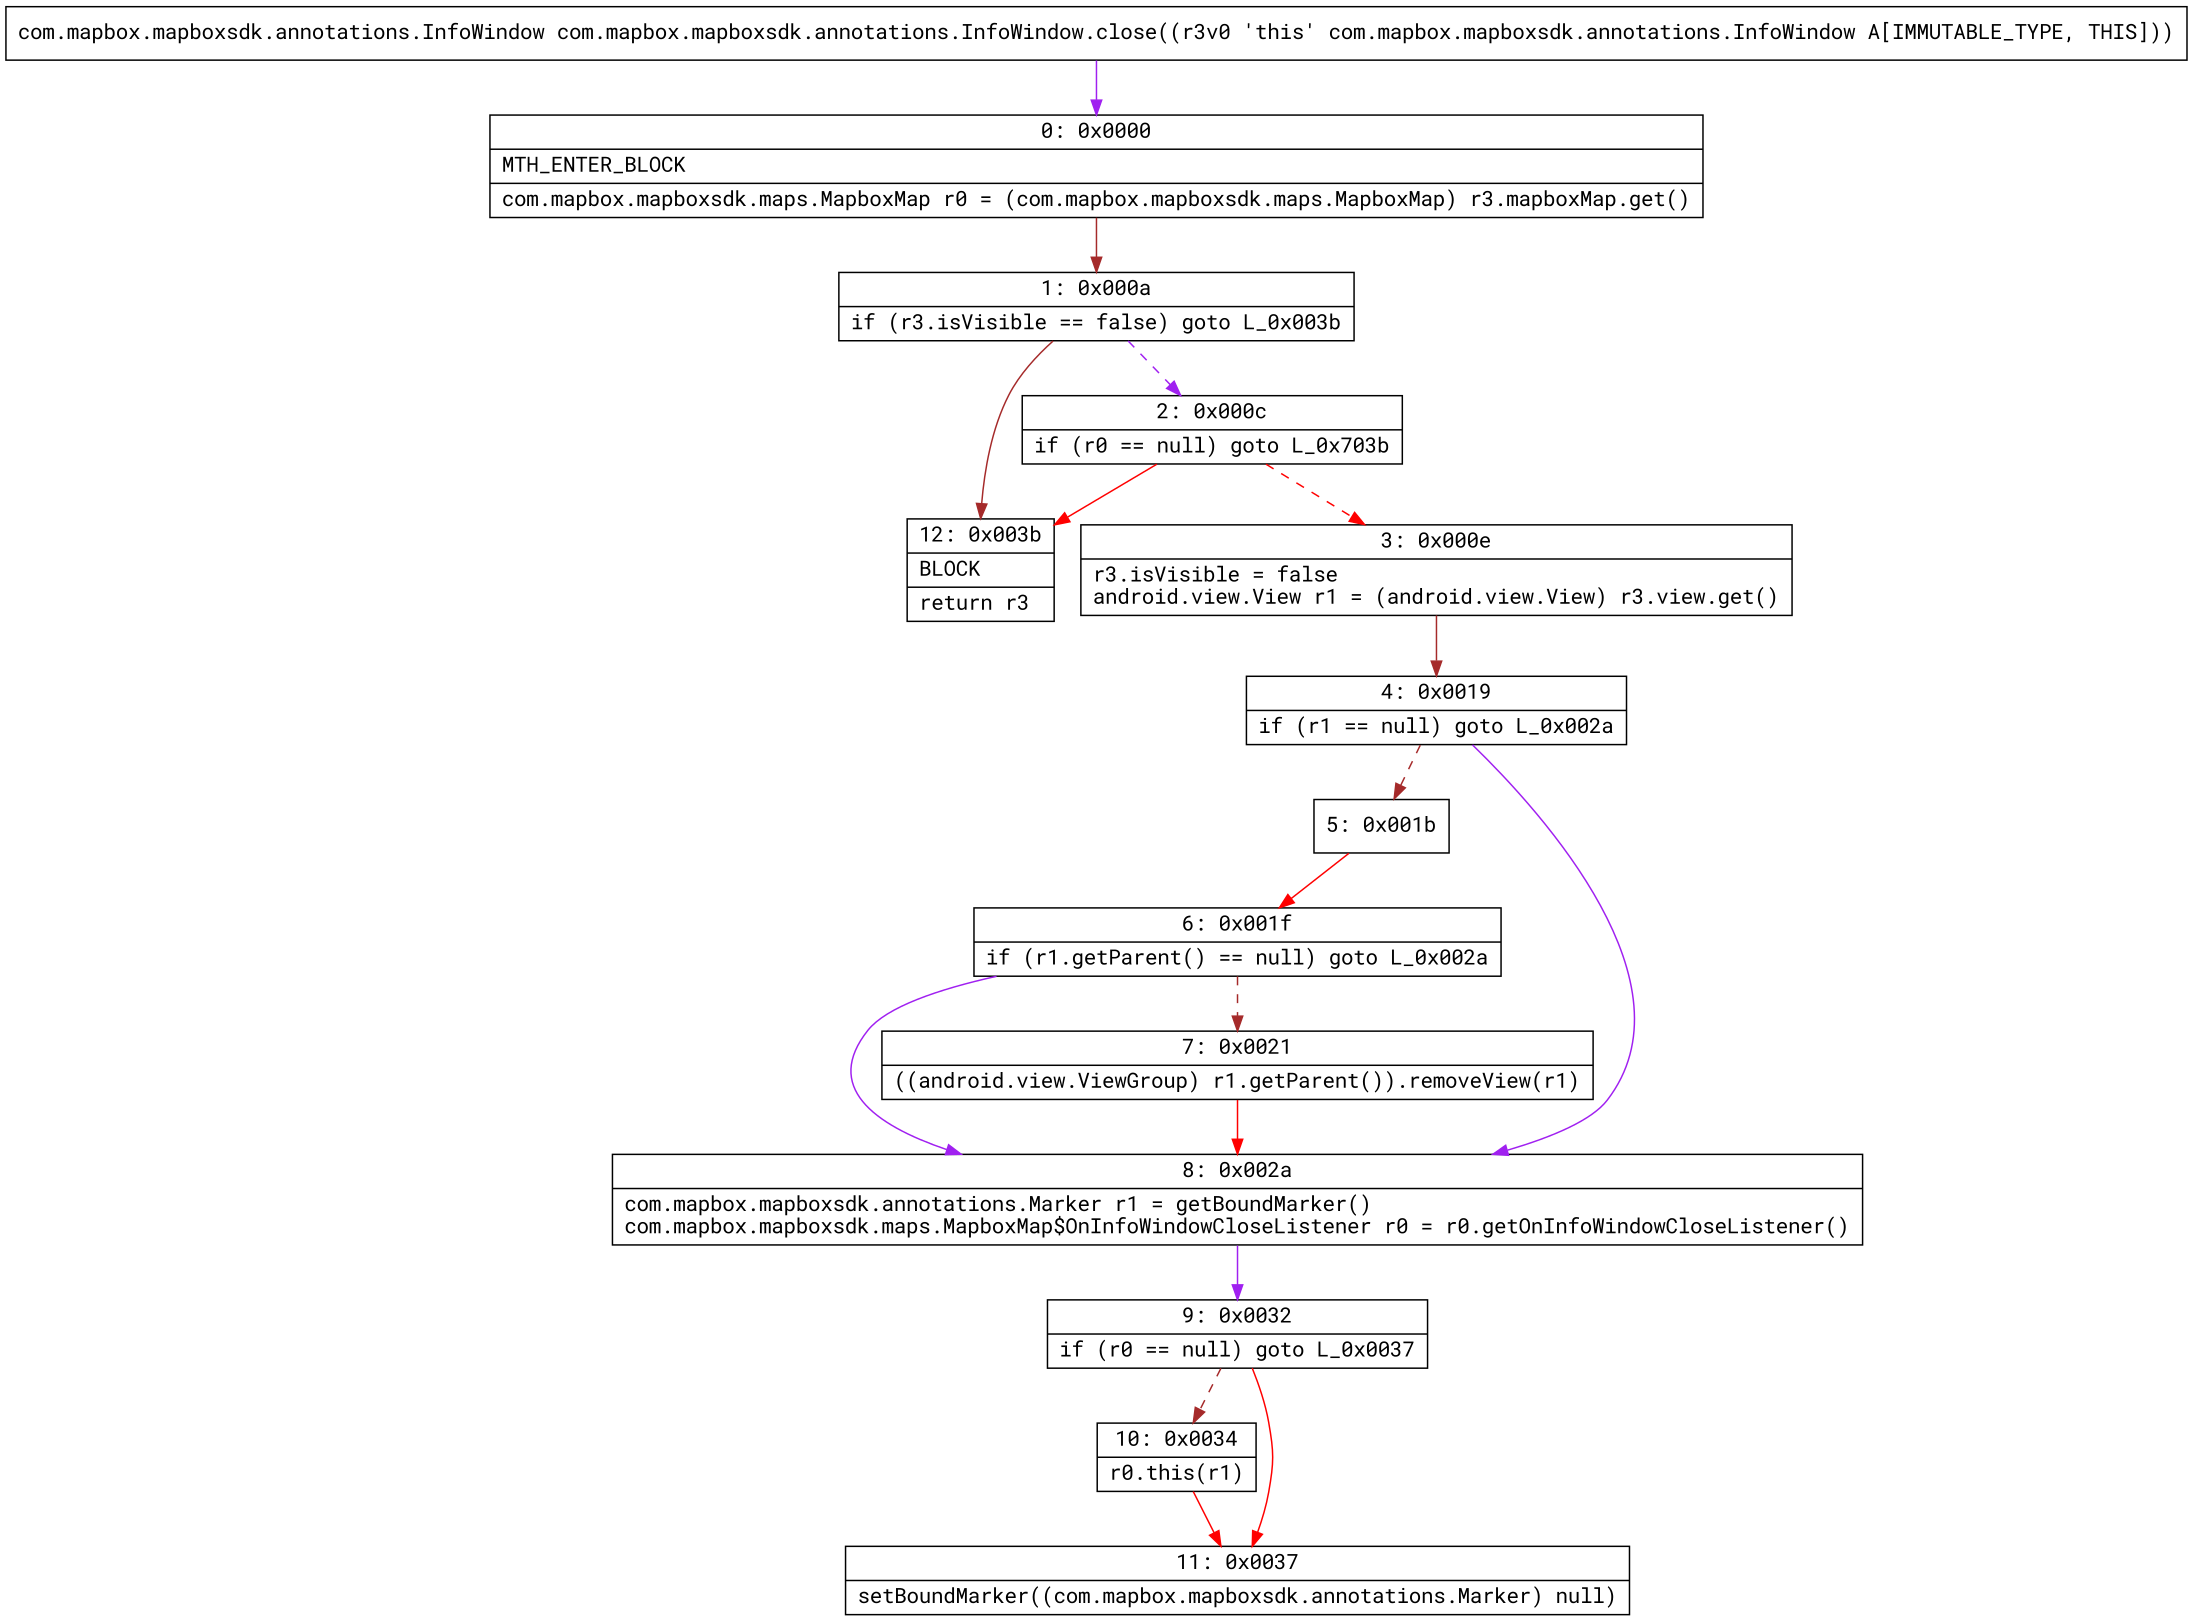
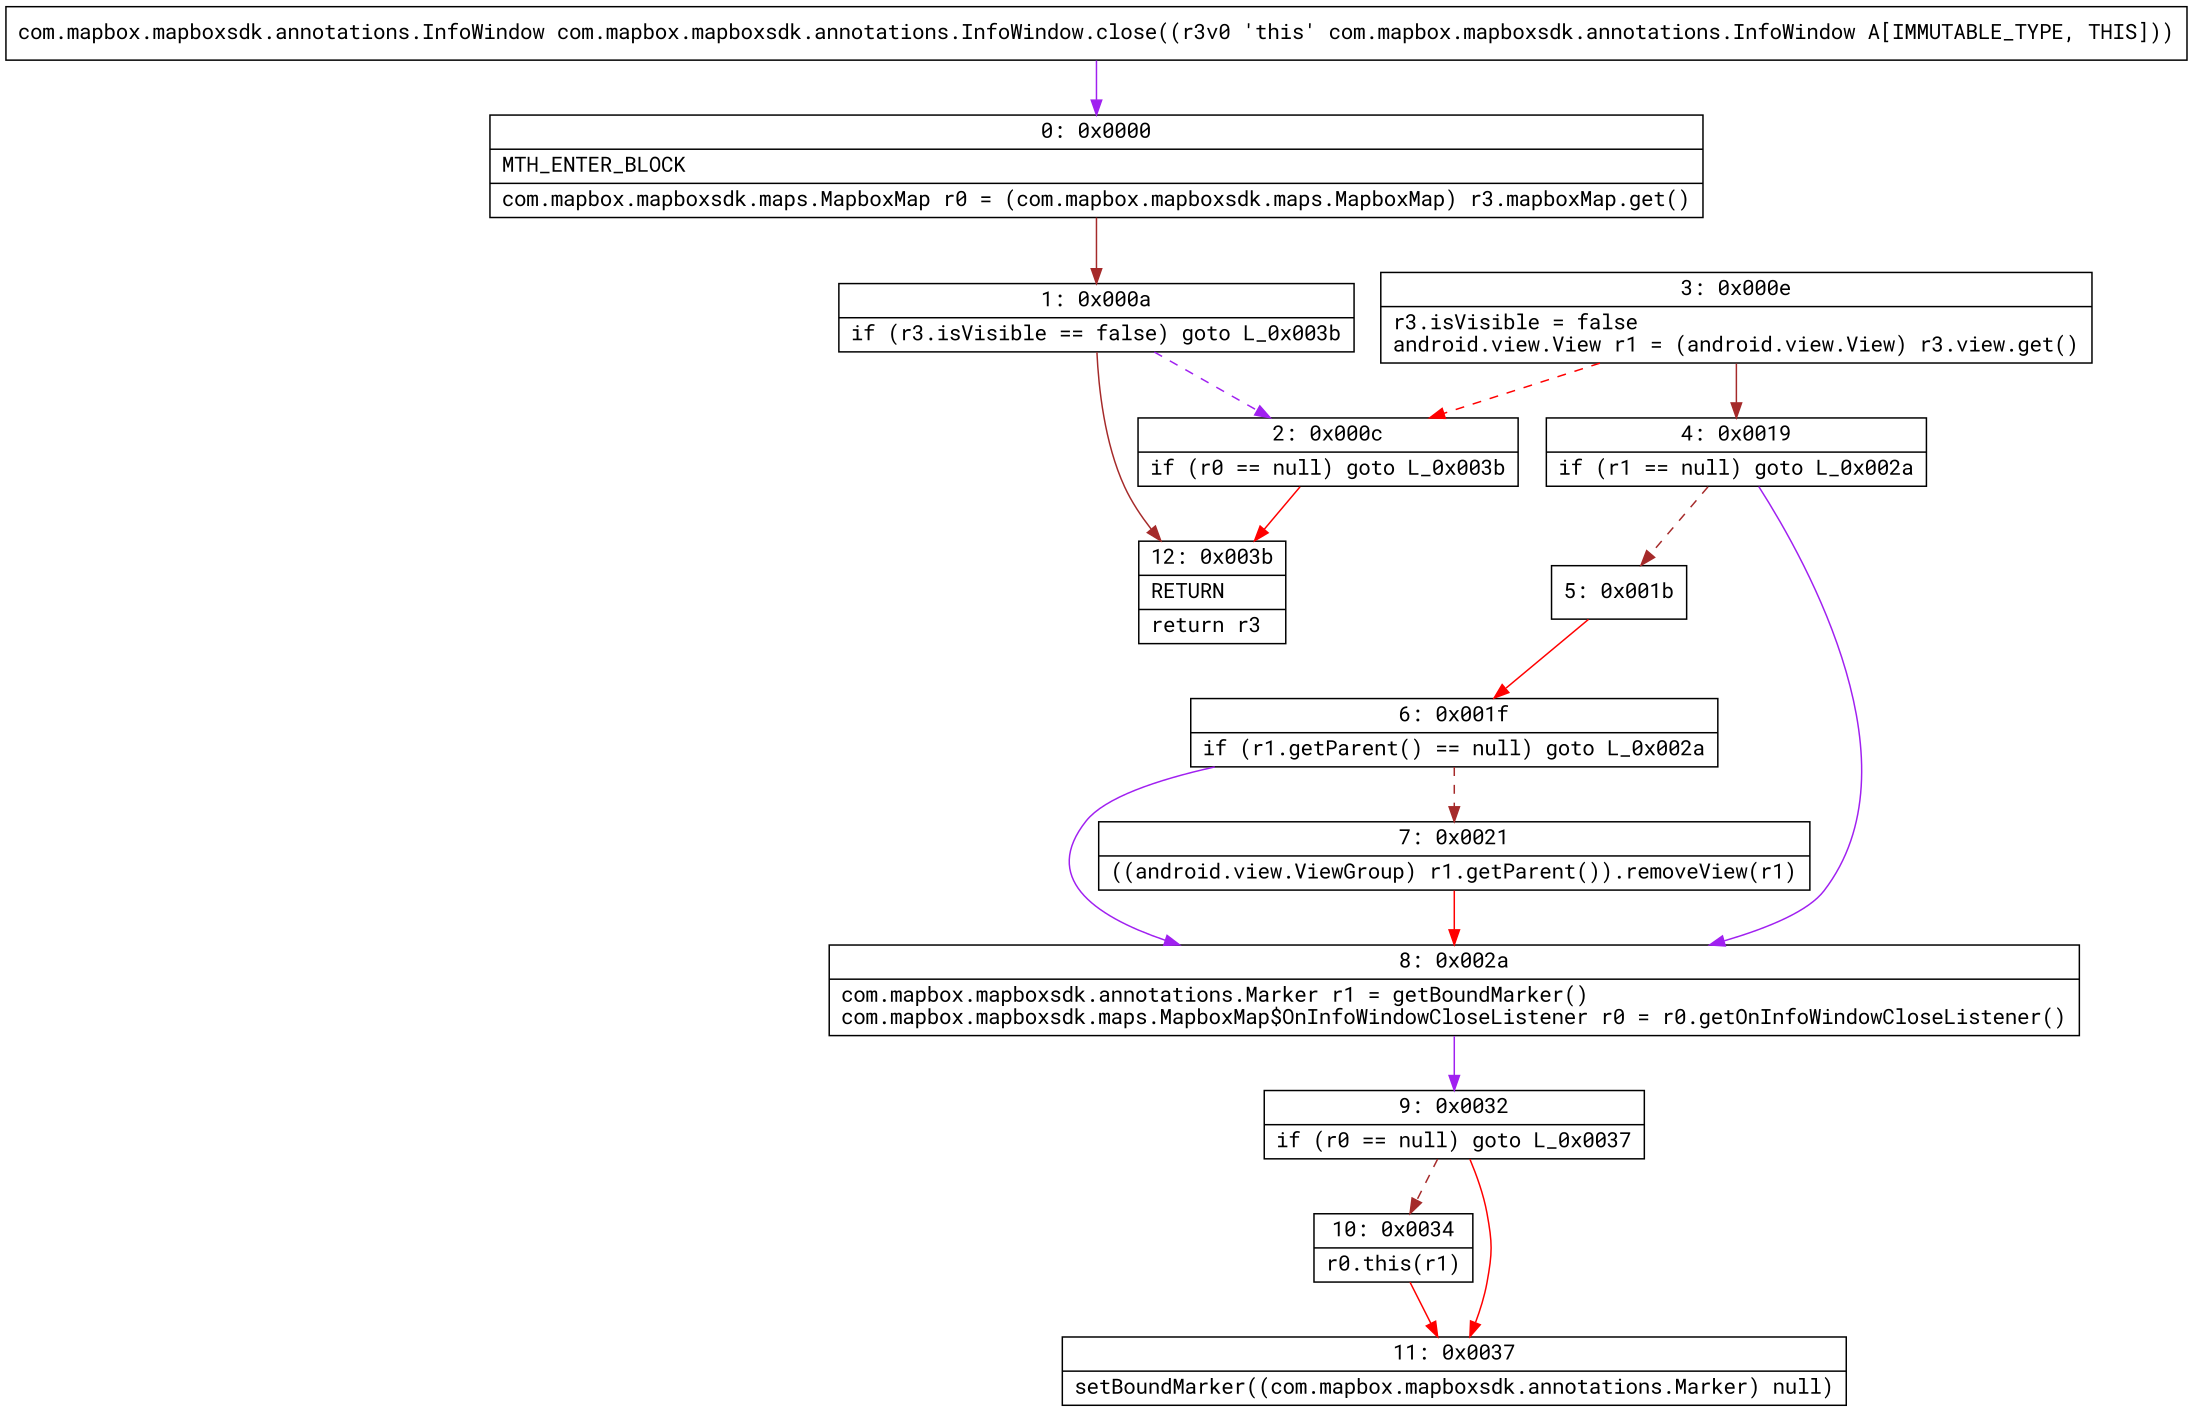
node "2: 0x000c": text "if (r0 == null) goto L_0x703b" -> "if (r0 == null) goto L_0x003b"
edge "2: 0x000c" -> "3: 0x000e": reversed
node "12: 0x003b": text "BLOCK" -> "RETURN"
